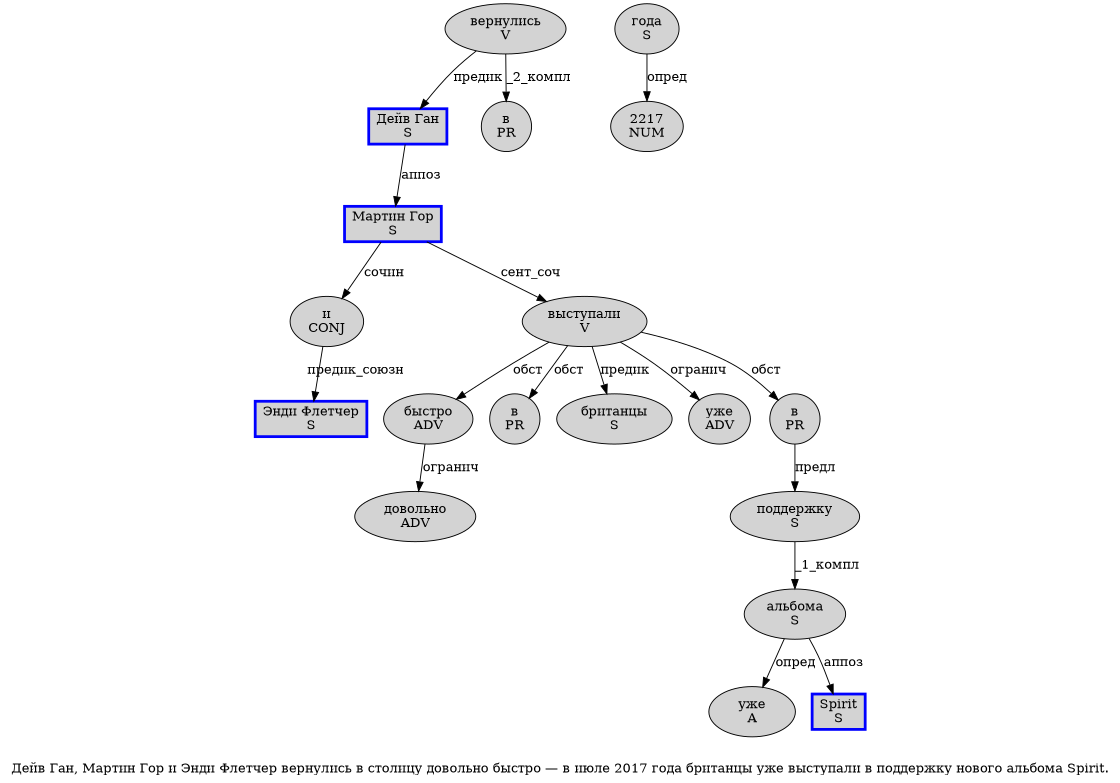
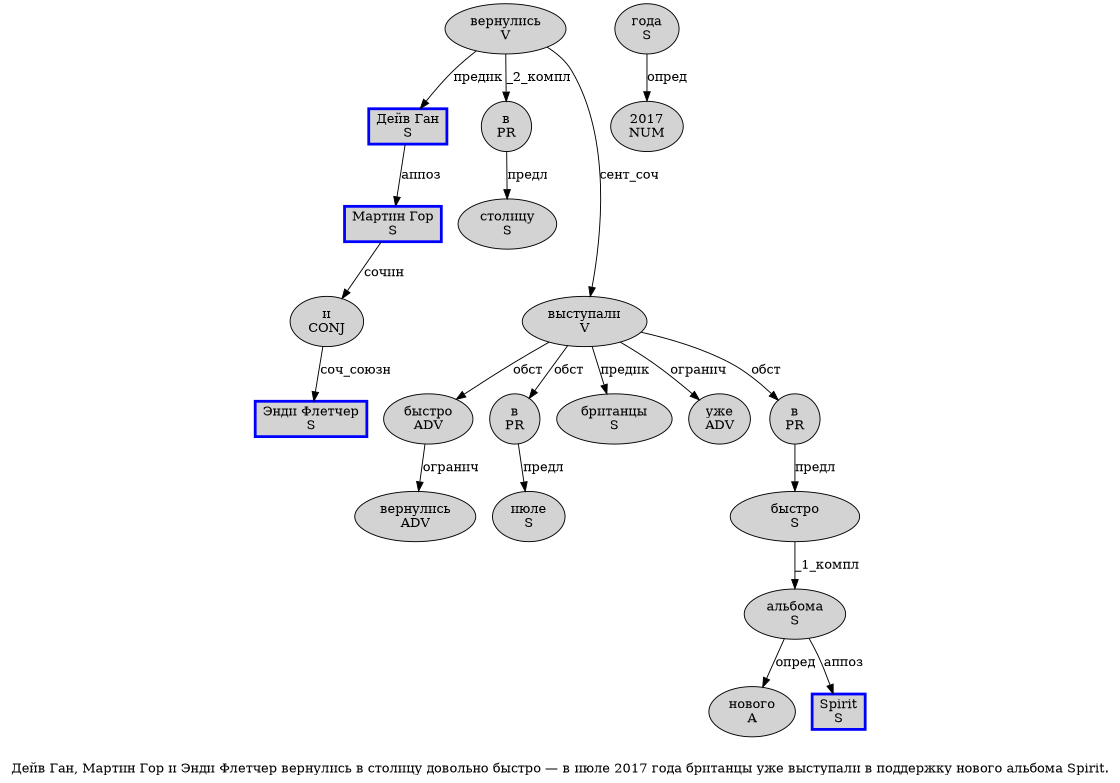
node "2217 NUM": label "2217 NUM" -> "2017 NUM"
node "столицу S": added
edge "Мартин Гор S" -> "выступали V": now "вернулись V" -> "выступали V"
edge "и CONJ" -> "Энди Флетчер S": label "предик_союзн" -> "соч_союзн"
node "довольно ADV": label "довольно ADV" -> "вернулись ADV"
node "июле S": added
node "поддержку S": label "поддержку S" -> "быстро S"
node "уже A": label "уже A" -> "нового A"
